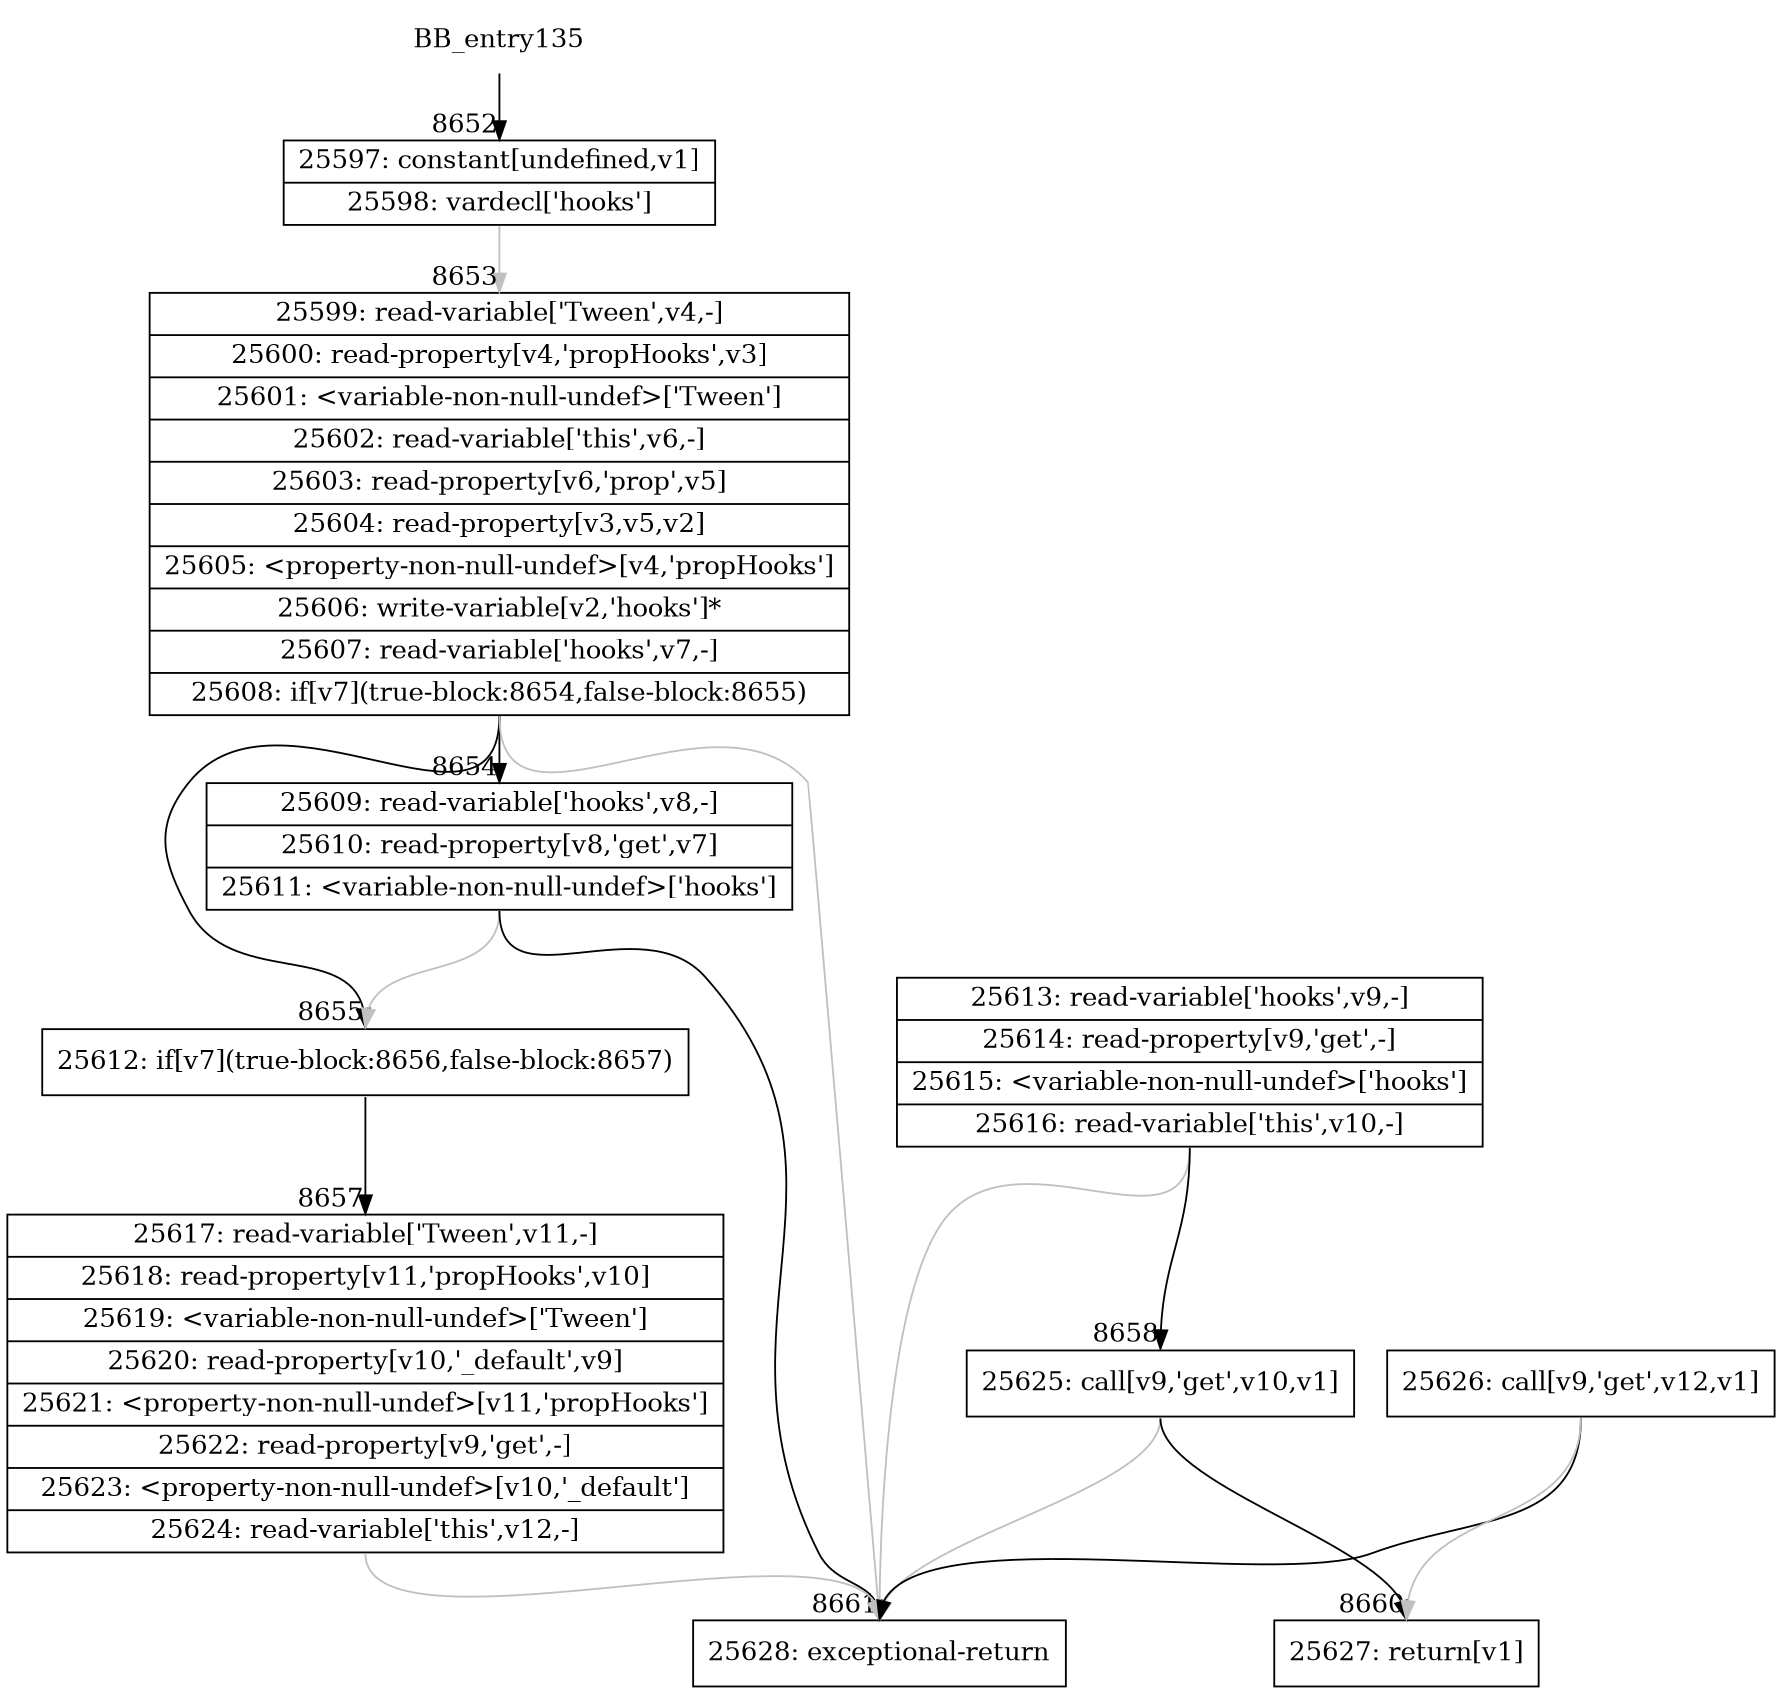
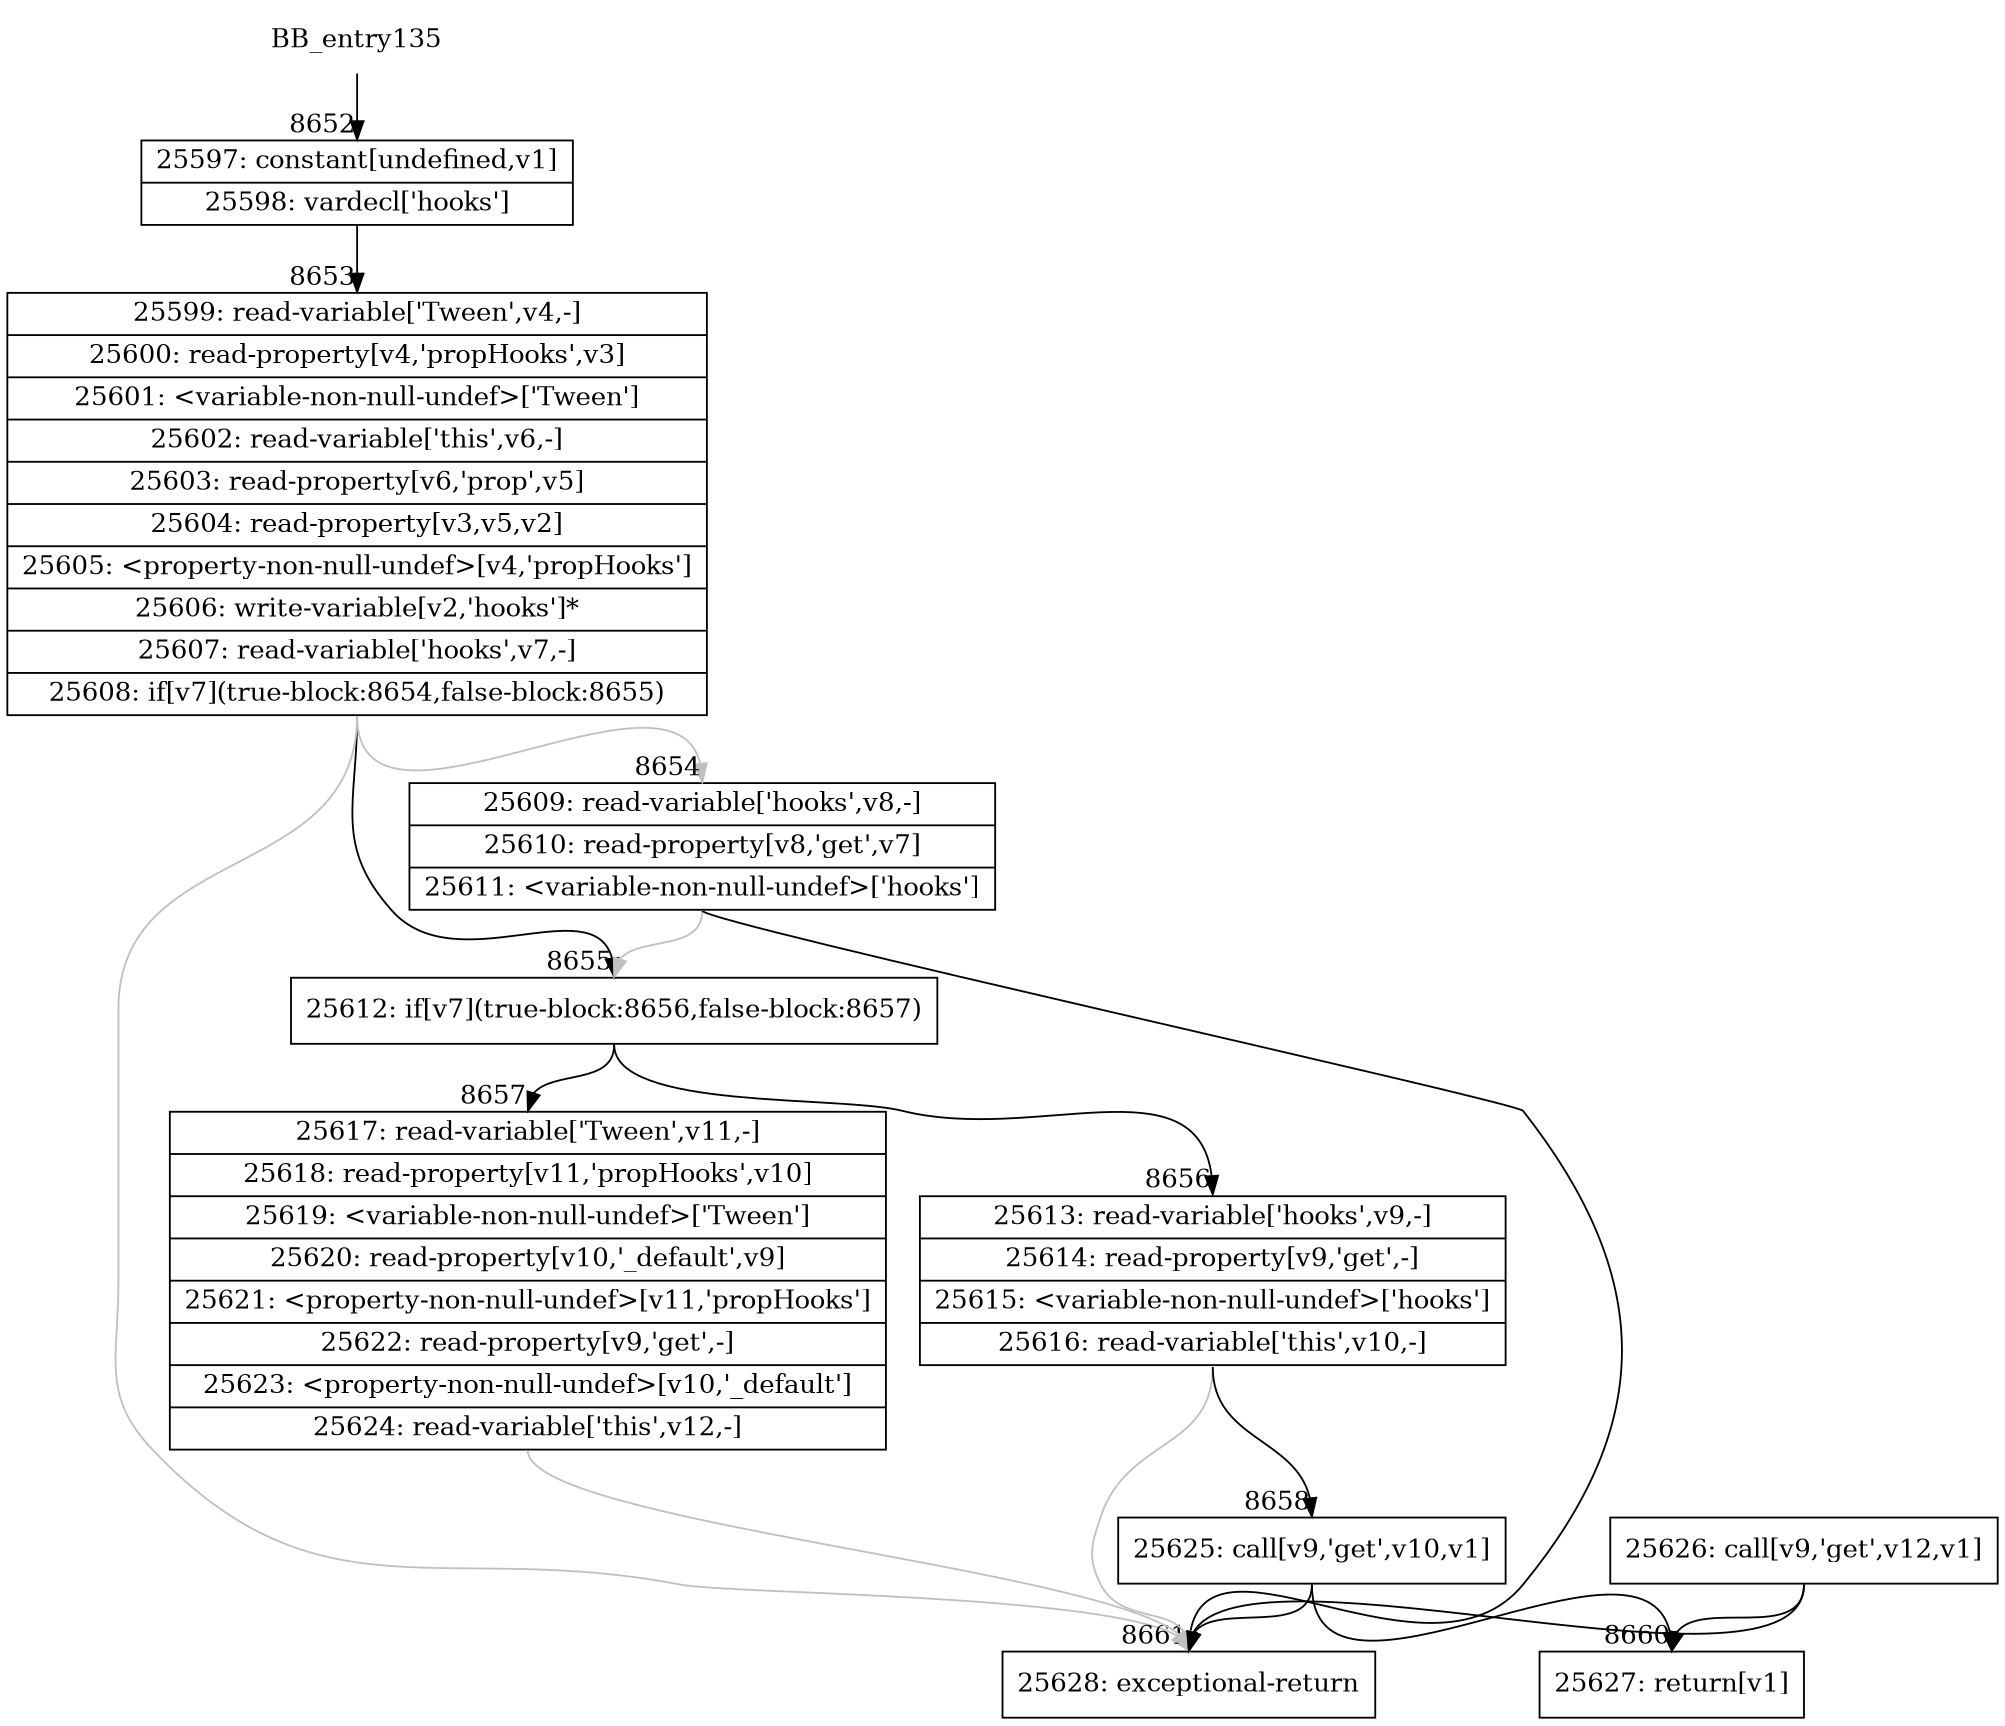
edge "25597: constant[undefined,v1]" -> "25599: read-variable['Tween',v4,-]": color gray -> black
edge "25599: read-variable['Tween',v4,-]" -> "25609: read-variable['hooks',v8,-]": color black -> gray
edge "25612: if[v7](true-block:8656,false-block:8657)" -> "25613: read-variable['hooks',v9,-]": added
edge "25625: call[v9,'get',v10,v1]" -> "25628: exceptional-return": color gray -> black
edge "25626: call[v9,'get',v12,v1]" -> "25627: return[v1]": color gray -> black
